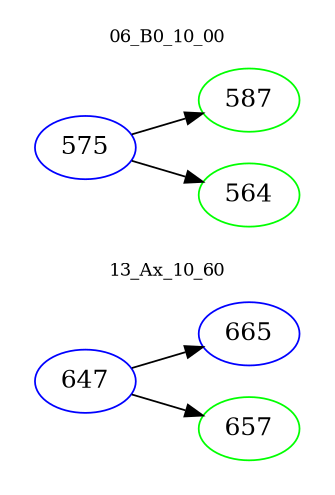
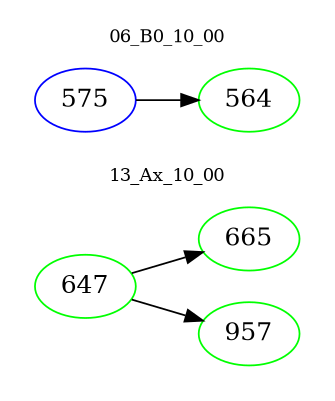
node "587": removed
cluster "13_Ax_10_60": label "13_Ax_10_60" -> "13_Ax_10_00"
node "665": color blue -> green
node "647": color blue -> green
node "657": label "657" -> "957"
